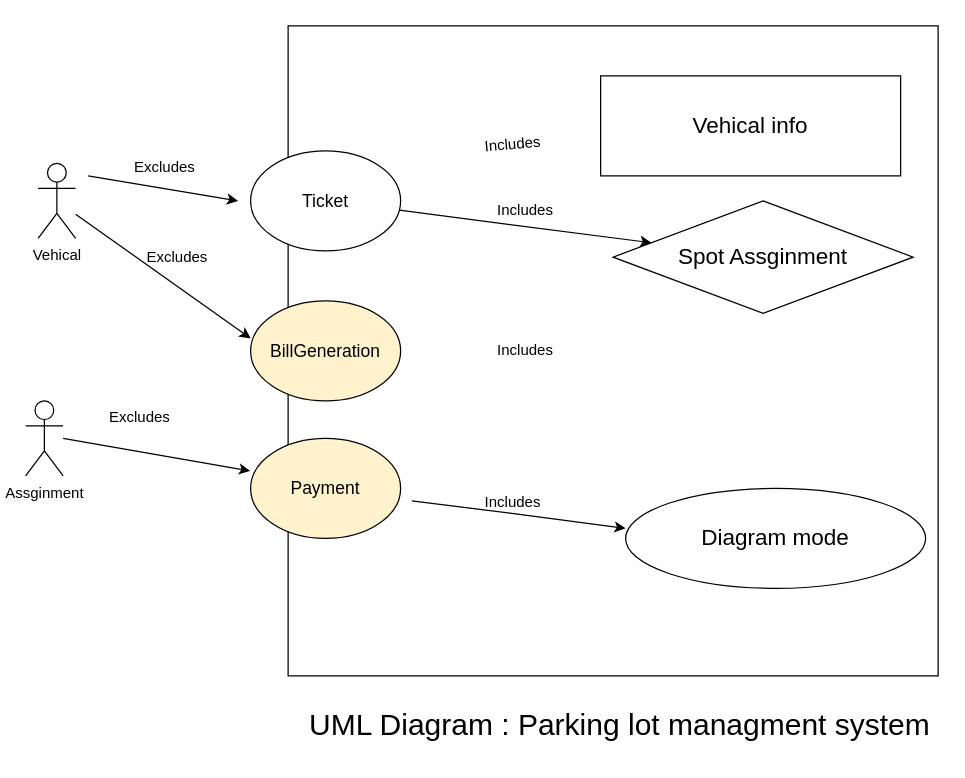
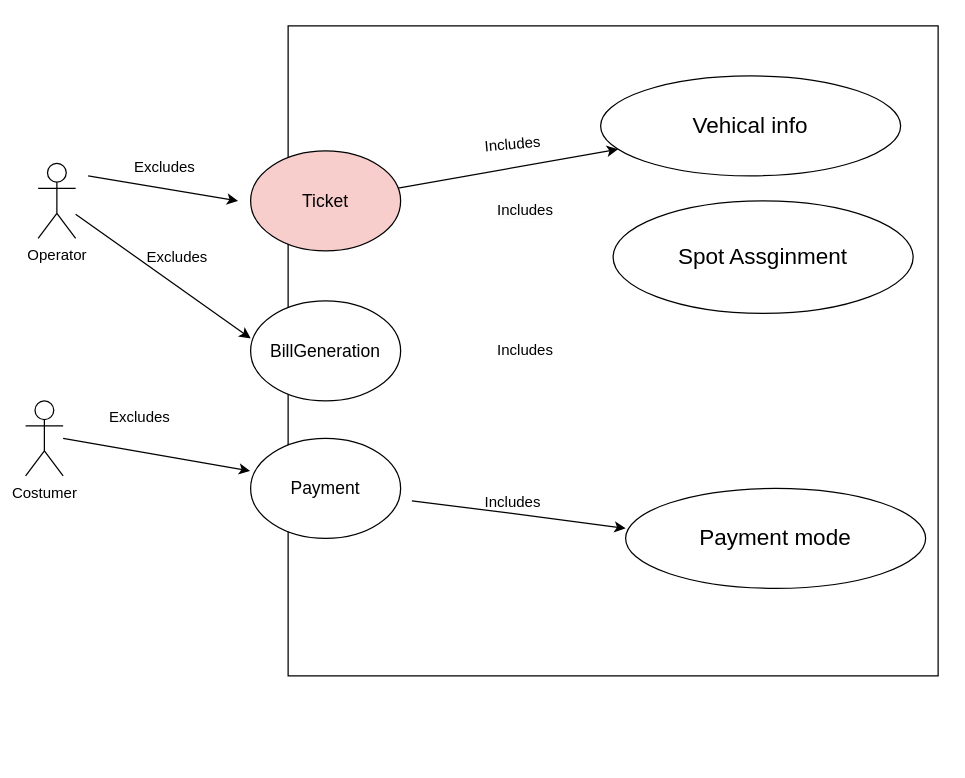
node "Vehical info": shape rectangle -> ellipse
edge "Ticket" -> "Vehical info": added
node "Ticket": fillcolor #ffffff -> #f8cecc
edge "Ticket" -> "Spot Assginment": removed
node "Vehical": label "Vehical" -> "Operator"
node "Spot Assginment": shape diamond -> ellipse
node "BillGeneration": fillcolor #fff2cc -> #ffffff
node "Payment": fillcolor #fff2cc -> #ffffff
node "Assginment": label "Assginment" -> "Costumer"
node "Diagram mode": label "Diagram mode" -> "Payment mode"
node "UML Diagram : Parking lot managment system": removed
